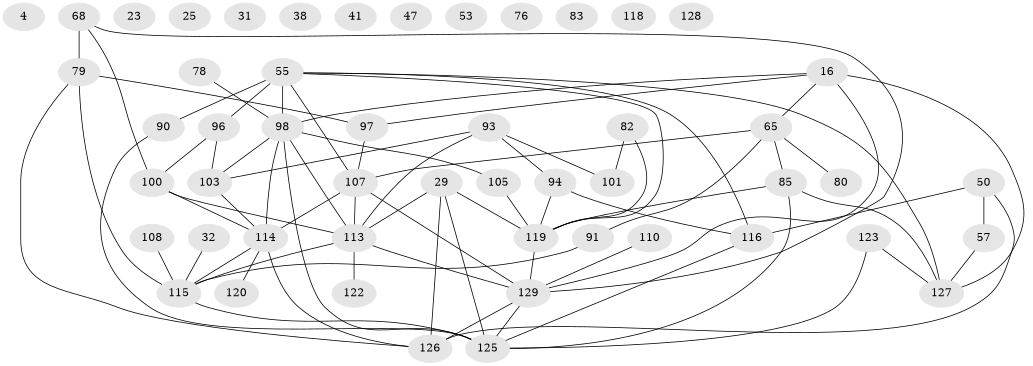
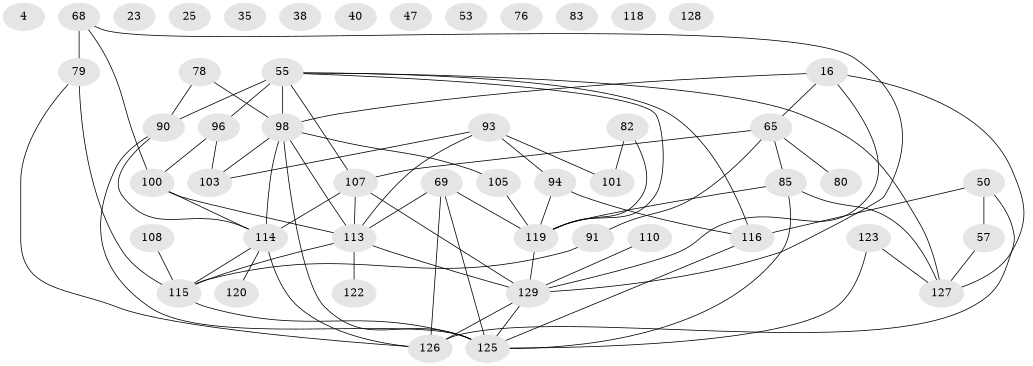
node "31": label "31" -> "35"
node "41": label "41" -> "40"
edge "78" -- "90": added
node "97": removed
node "29": label "29" -> "69"
edge "103" -- "114": now "90" -- "114"
node "32": removed
